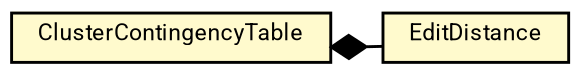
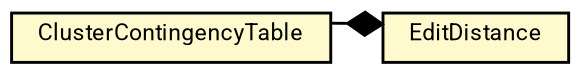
edge "EditDistance" -> "ClusterContingencyTable": reversed
